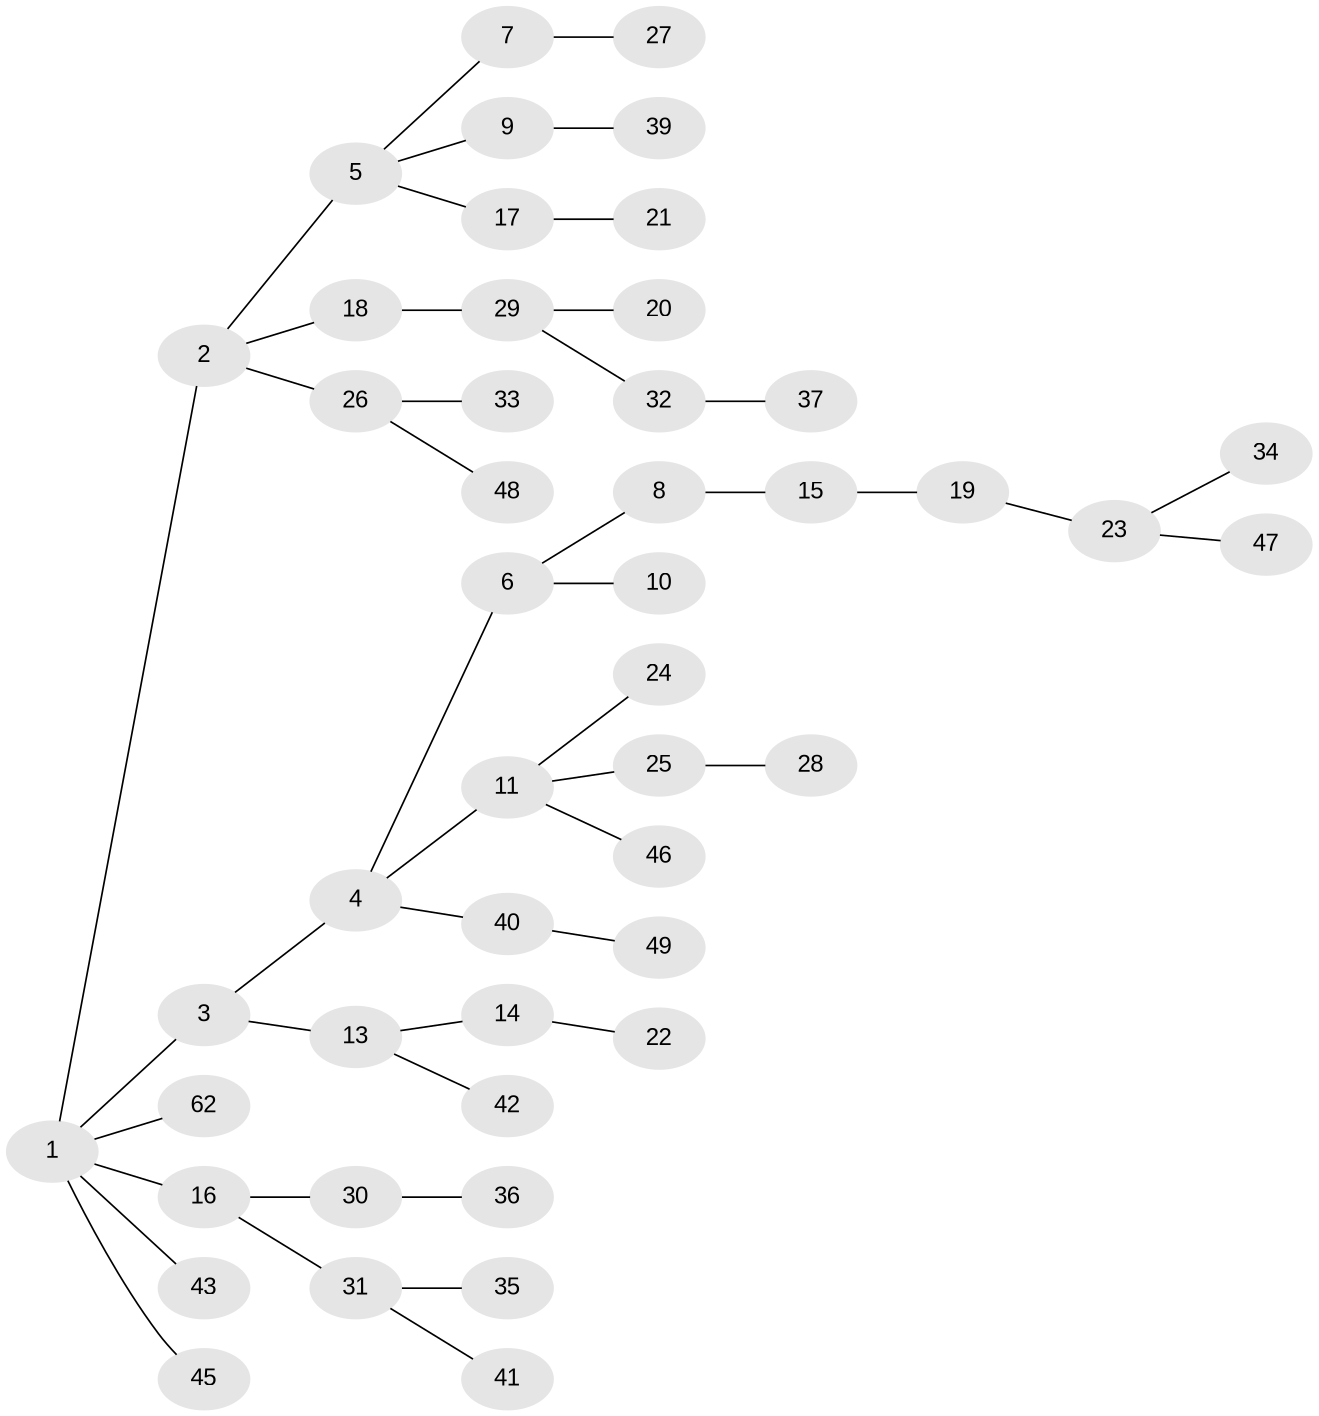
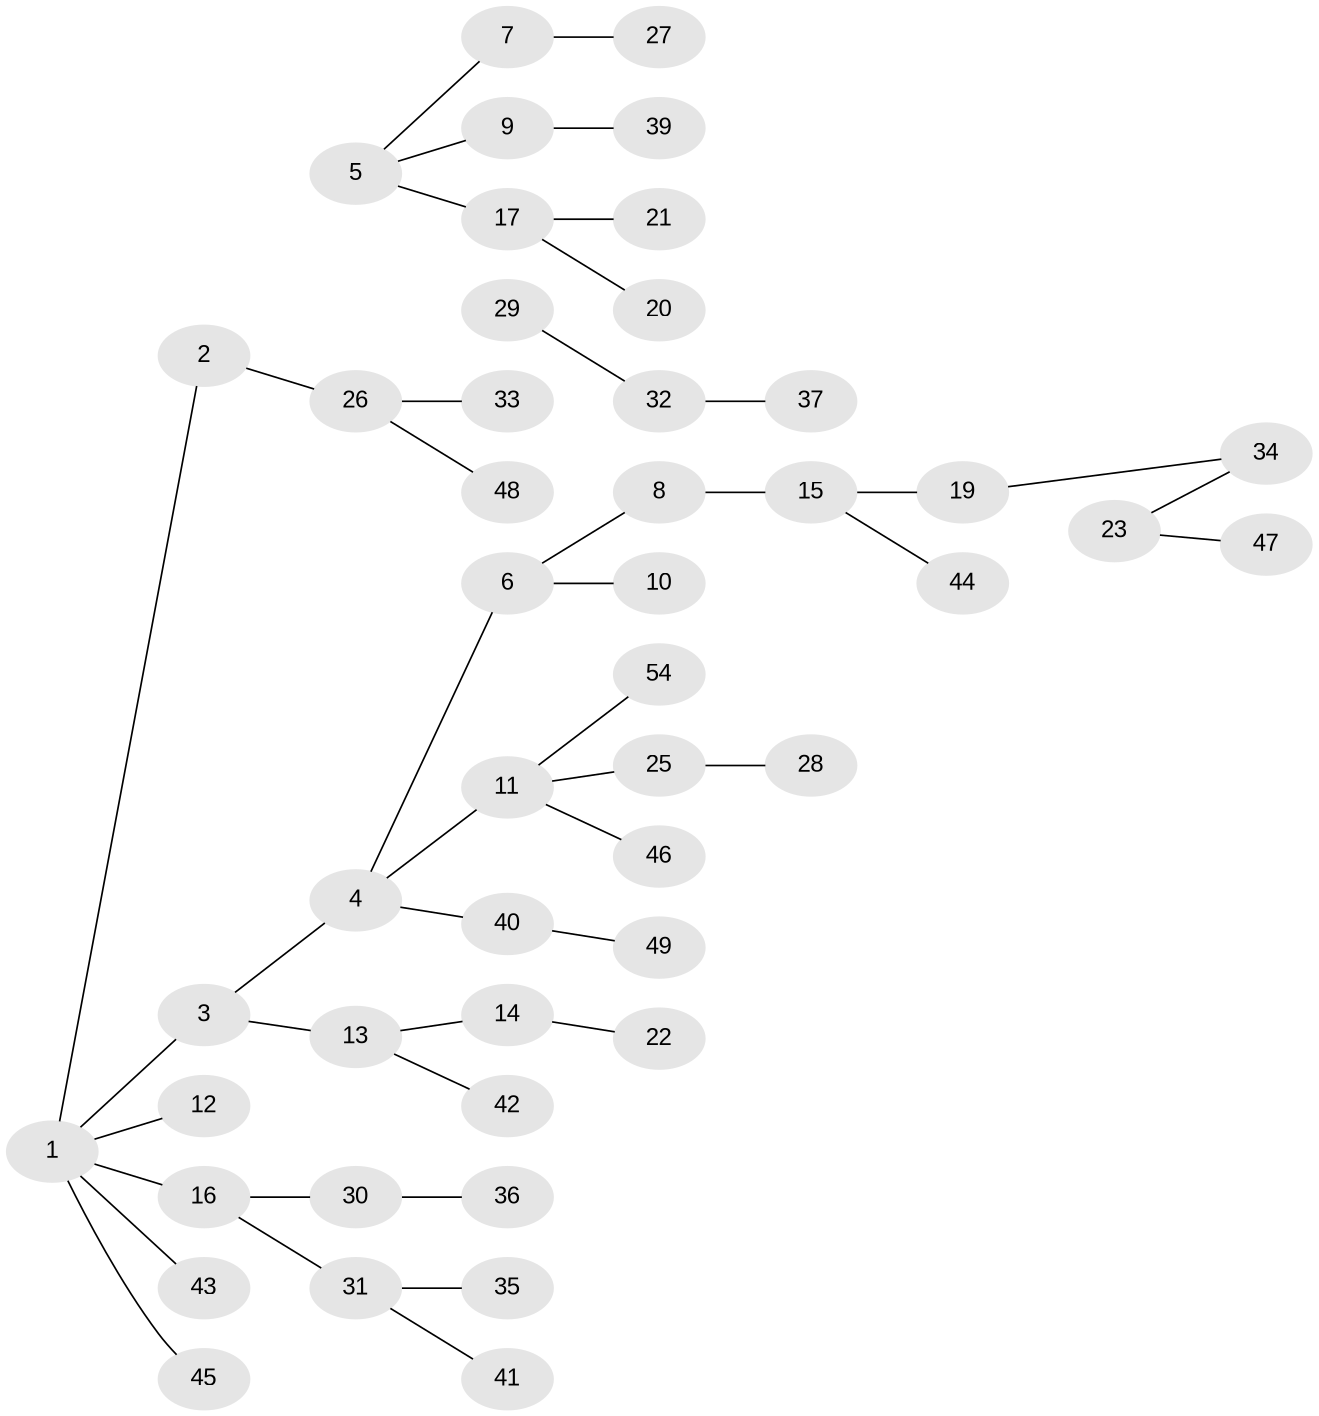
edge "5" -- "2": removed
node "18": removed
edge "29" -- "20": now "17" -- "20"
edge "19" -- "23": now "19" -- "34"
node "44": added
node "24": label "24" -> "54"
node "62": label "62" -> "12"
